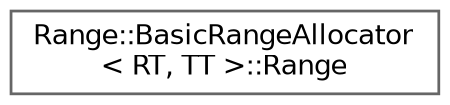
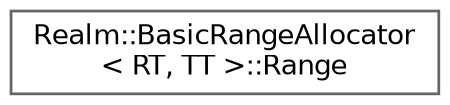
node "Range::BasicRangeAllocator < RT, TT >::Range": label "Range::BasicRangeAllocator < RT, TT >::Range" -> "Realm::BasicRangeAllocator < RT, TT >::Range"
